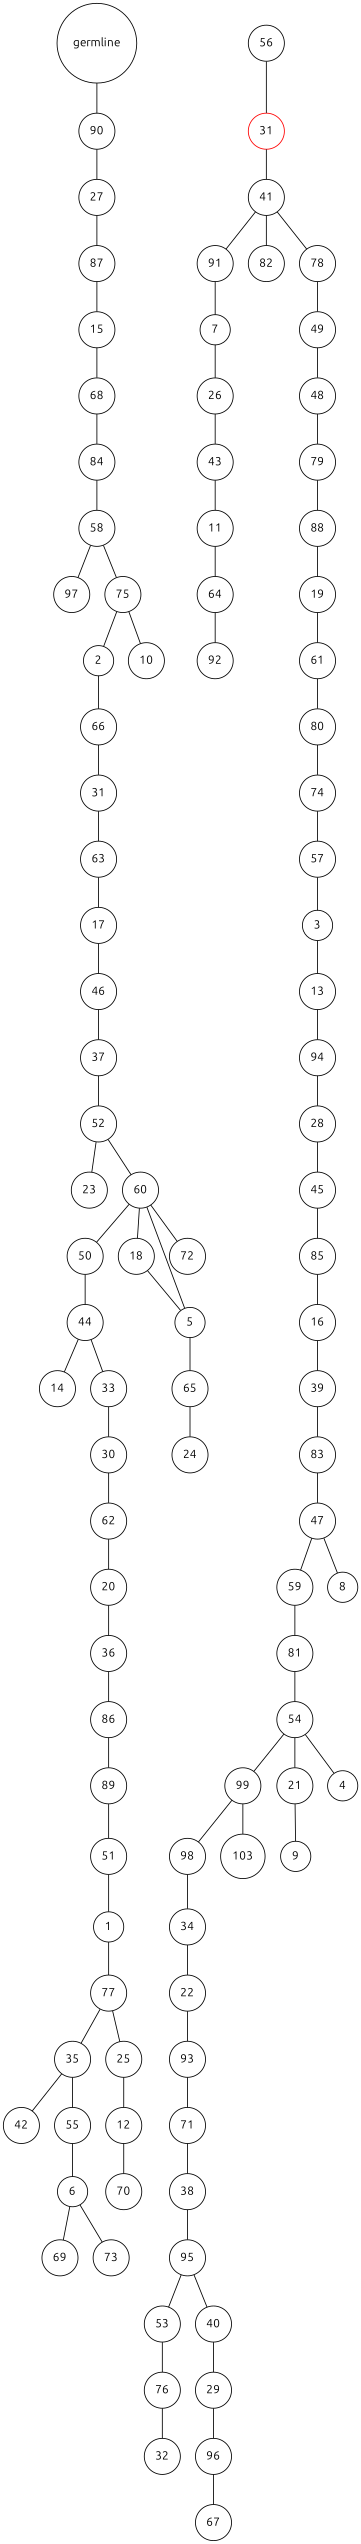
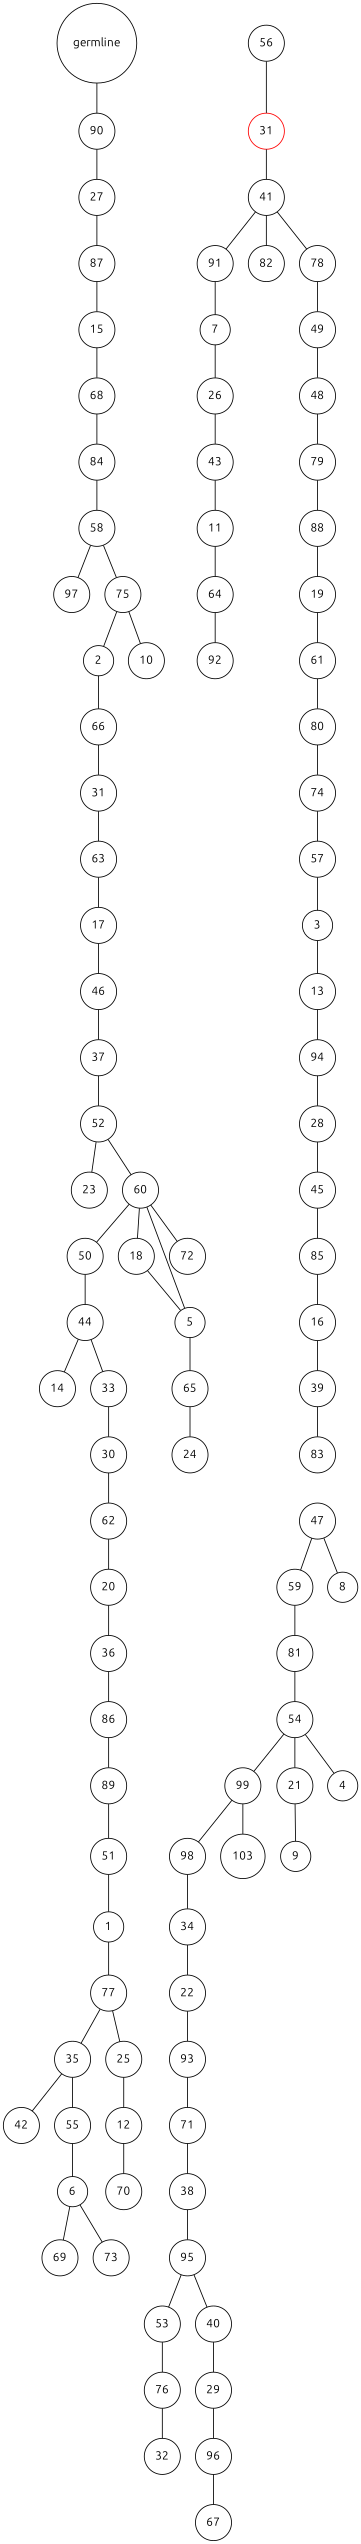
edge "83" -- "47": removed
